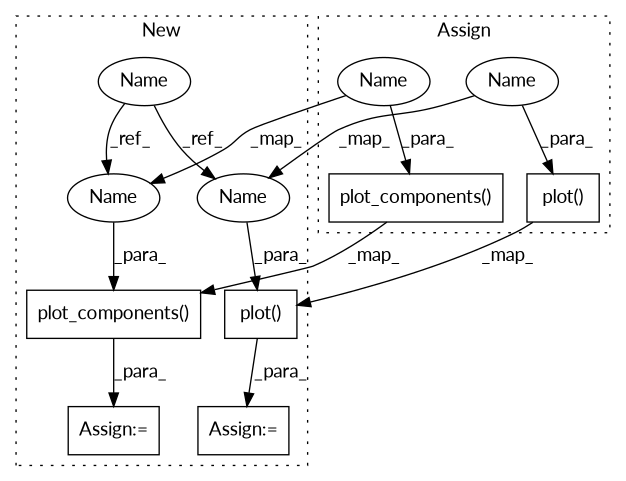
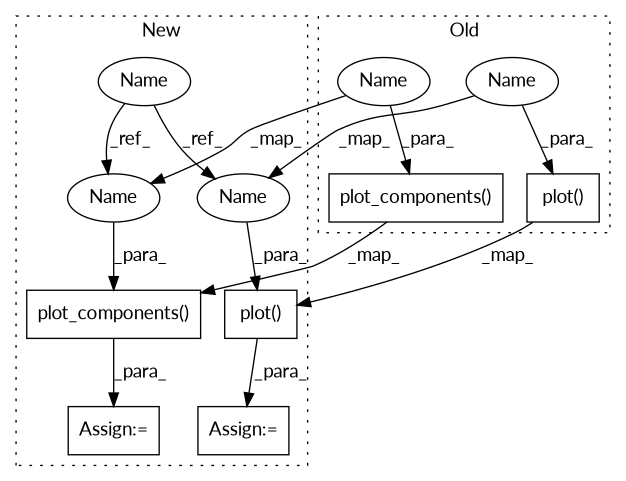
cluster "Assign": label "Assign" -> "Old"
